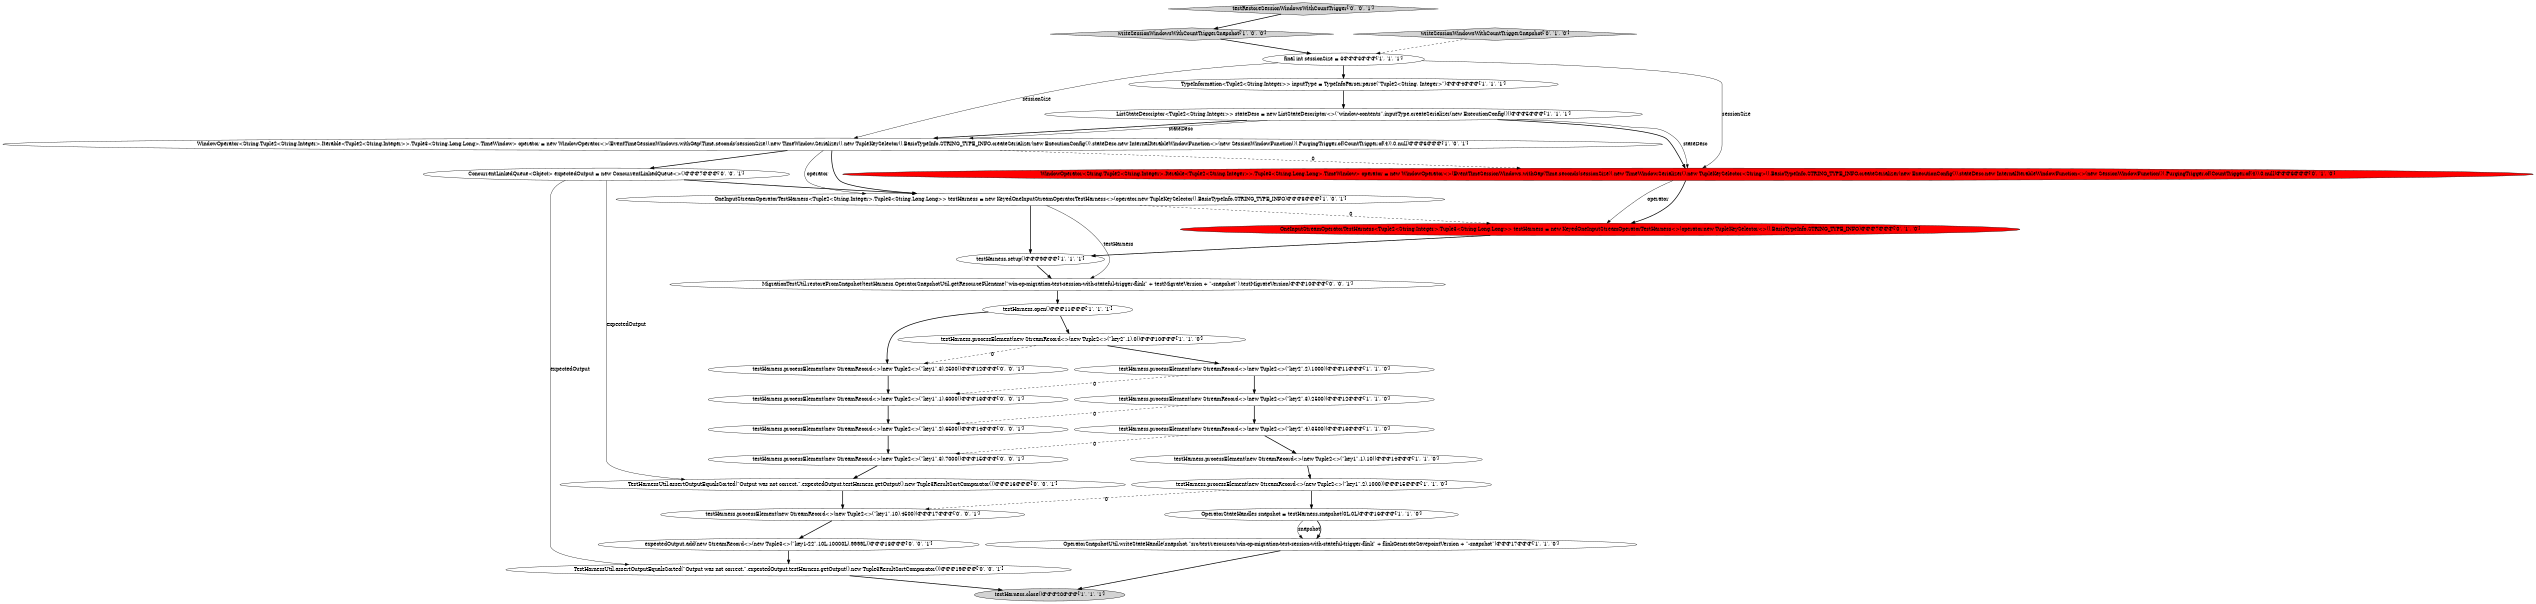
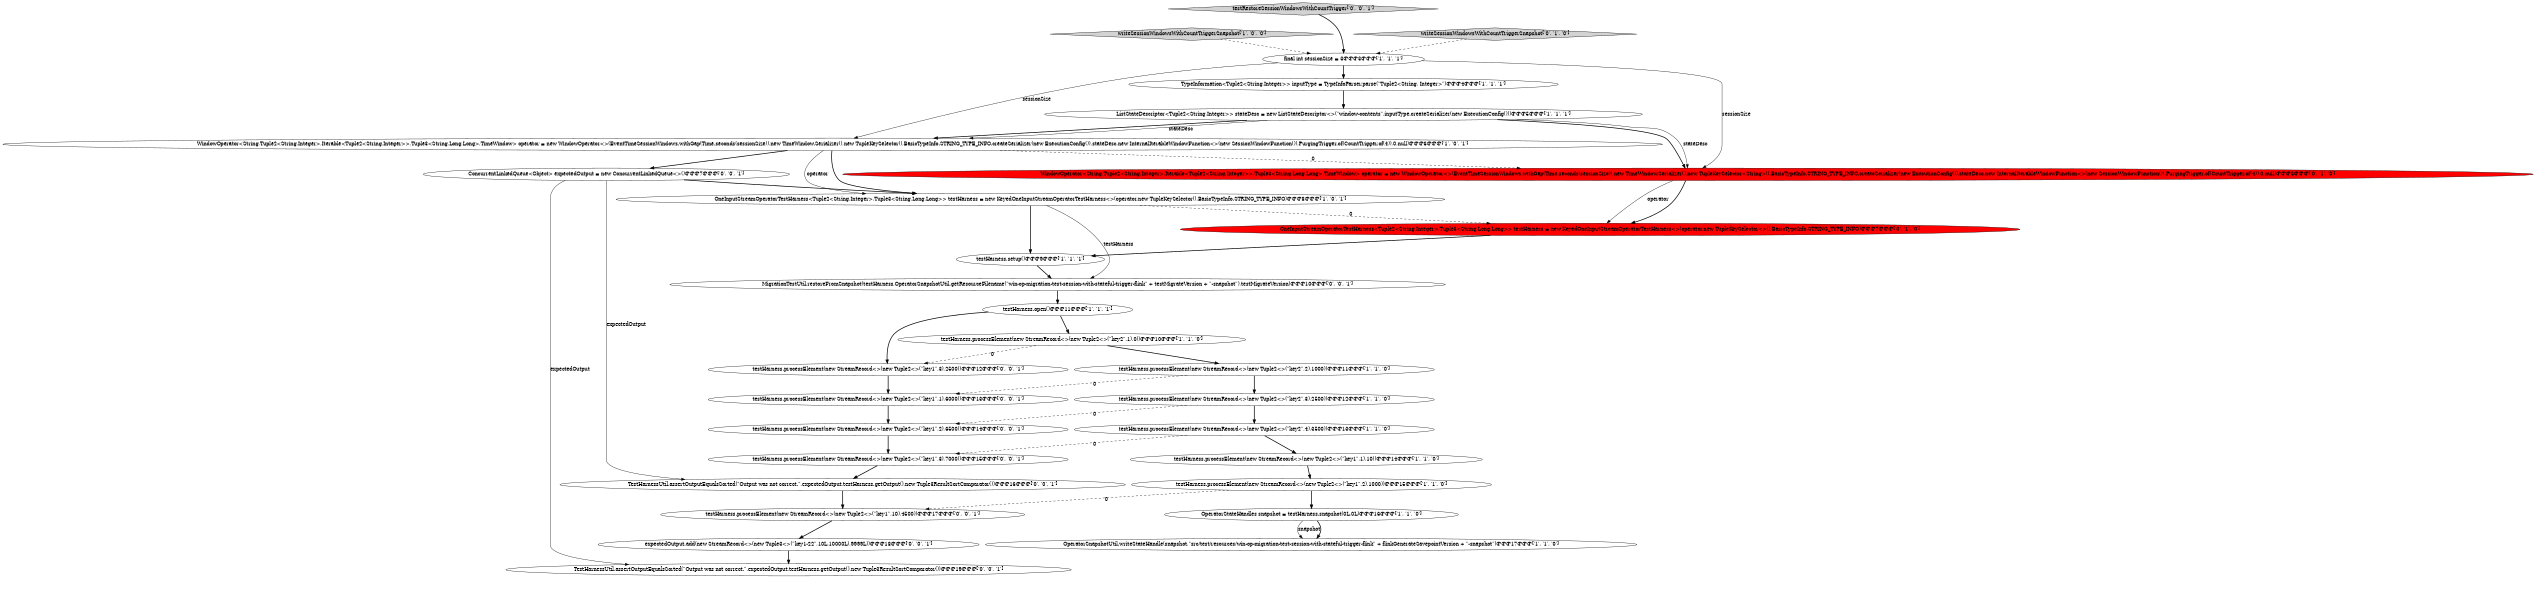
edge "testRestoreSessionWindowsWithCountTrigger['0', '0', '1']" -> "writeSessionWindowsWithCountTriggerSnapshot['1', '0', '0']": now "testRestoreSessionWindowsWithCountTrigger['0', '0', '1']" -> "final int sessionSize = 3@@@3@@@['1', '1', '1']"
edge "writeSessionWindowsWithCountTriggerSnapshot['1', '0', '0']" -> "final int sessionSize = 3@@@3@@@['1', '1', '1']": style bold -> dashed
node "testHarness.close()@@@20@@@['1', '1', '1']": removed
